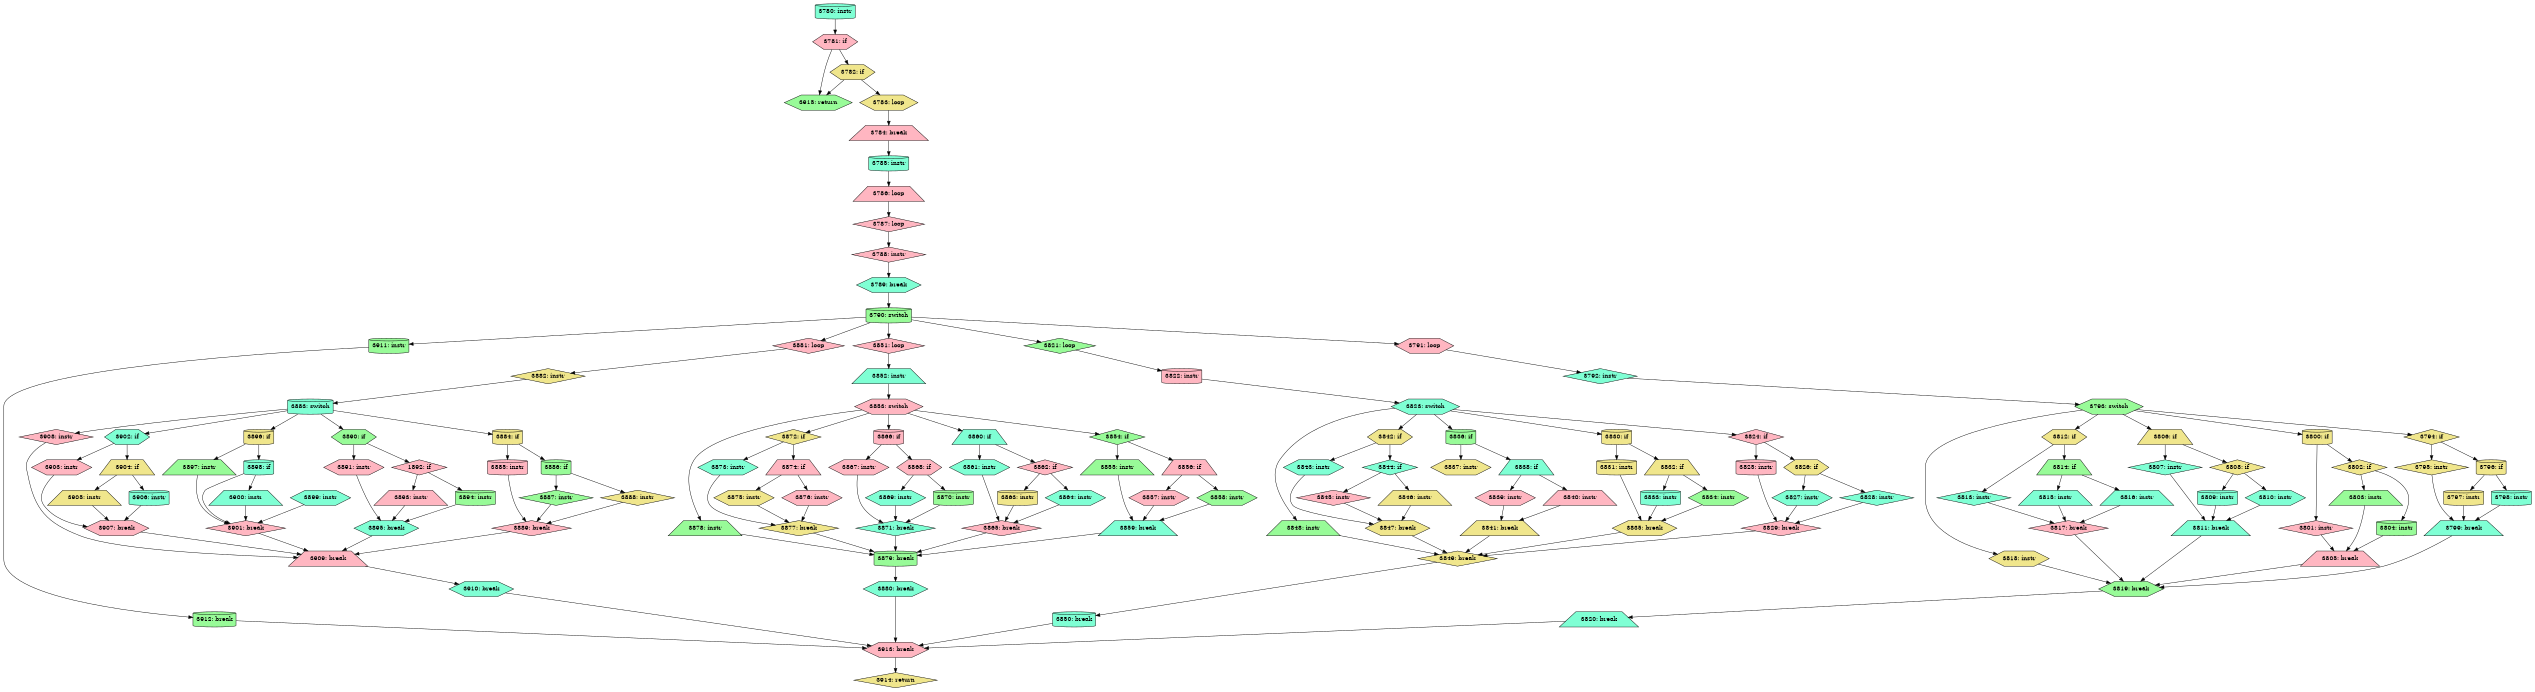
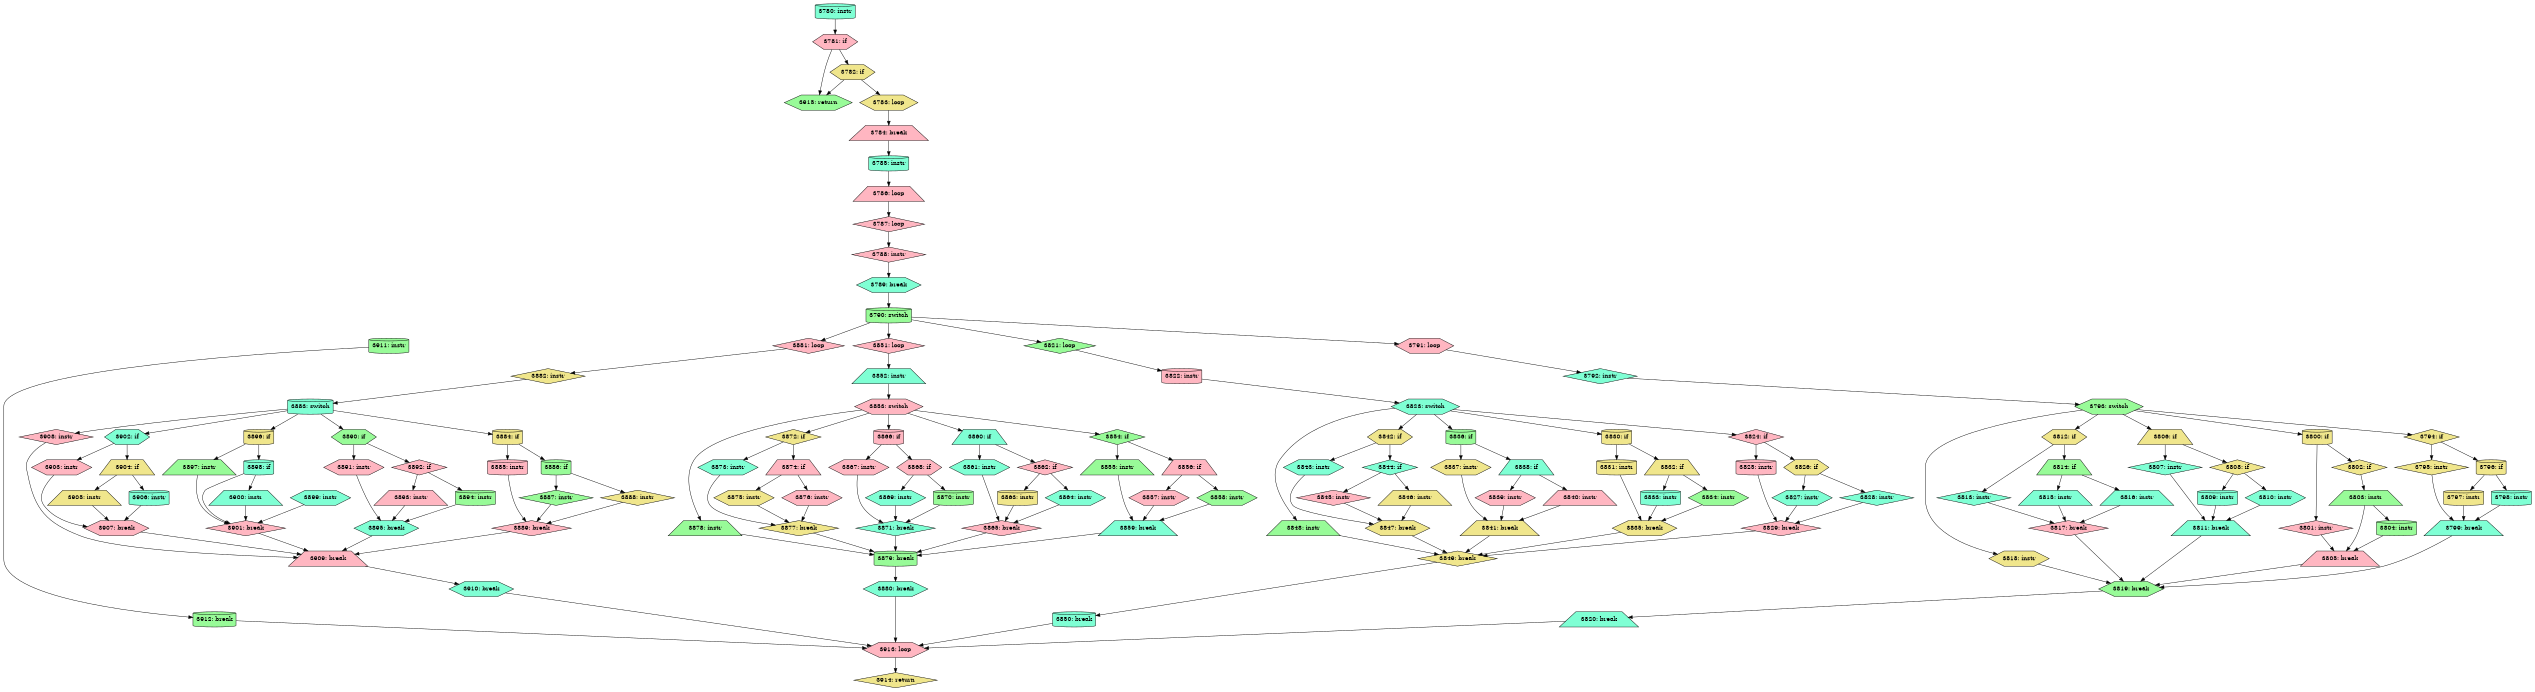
edge "3790: switch" -> "3911: instr": removed
node "1892: if": label "1892: if" -> "3892: if"
edge "3802: if" -> "3804: instr": now "3803: instr" -> "3804: instr"
edge "3837: instr" -> "3841: break": added
node "3913: break": label "3913: break" -> "3913: loop"
